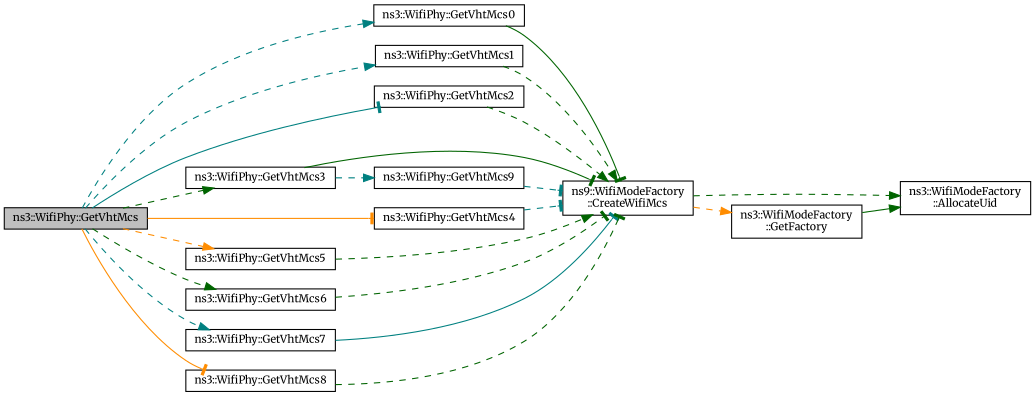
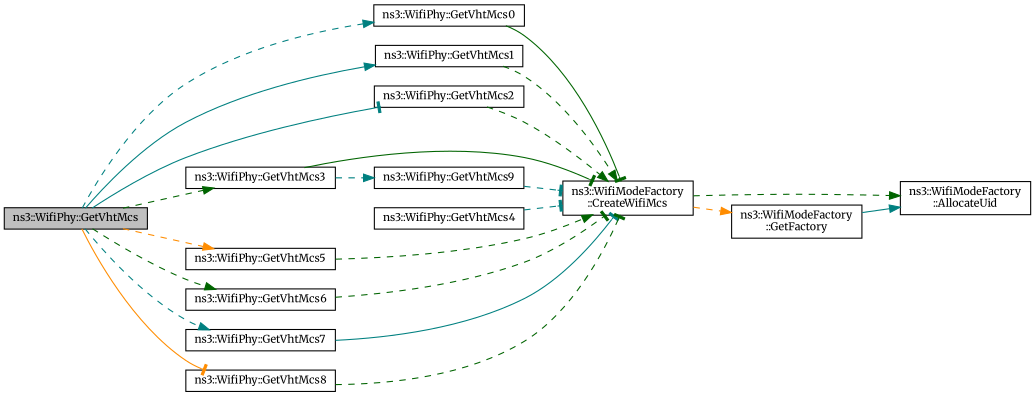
edge "ns3::WifiPhy::GetVhtMcs" -> "ns3::WifiPhy::GetVhtMcs1": style dashed -> solid
node "ns9::WifiModeFactory ::CreateWifiMcs": label "ns9::WifiModeFactory ::CreateWifiMcs" -> "ns3::WifiModeFactory ::CreateWifiMcs"
edge "ns3::WifiModeFactory ::GetFactory" -> "ns3::WifiModeFactory ::AllocateUid": color darkgreen -> teal
edge "ns3::WifiPhy::GetVhtMcs" -> "ns3::WifiPhy::GetVhtMcs4": removed
